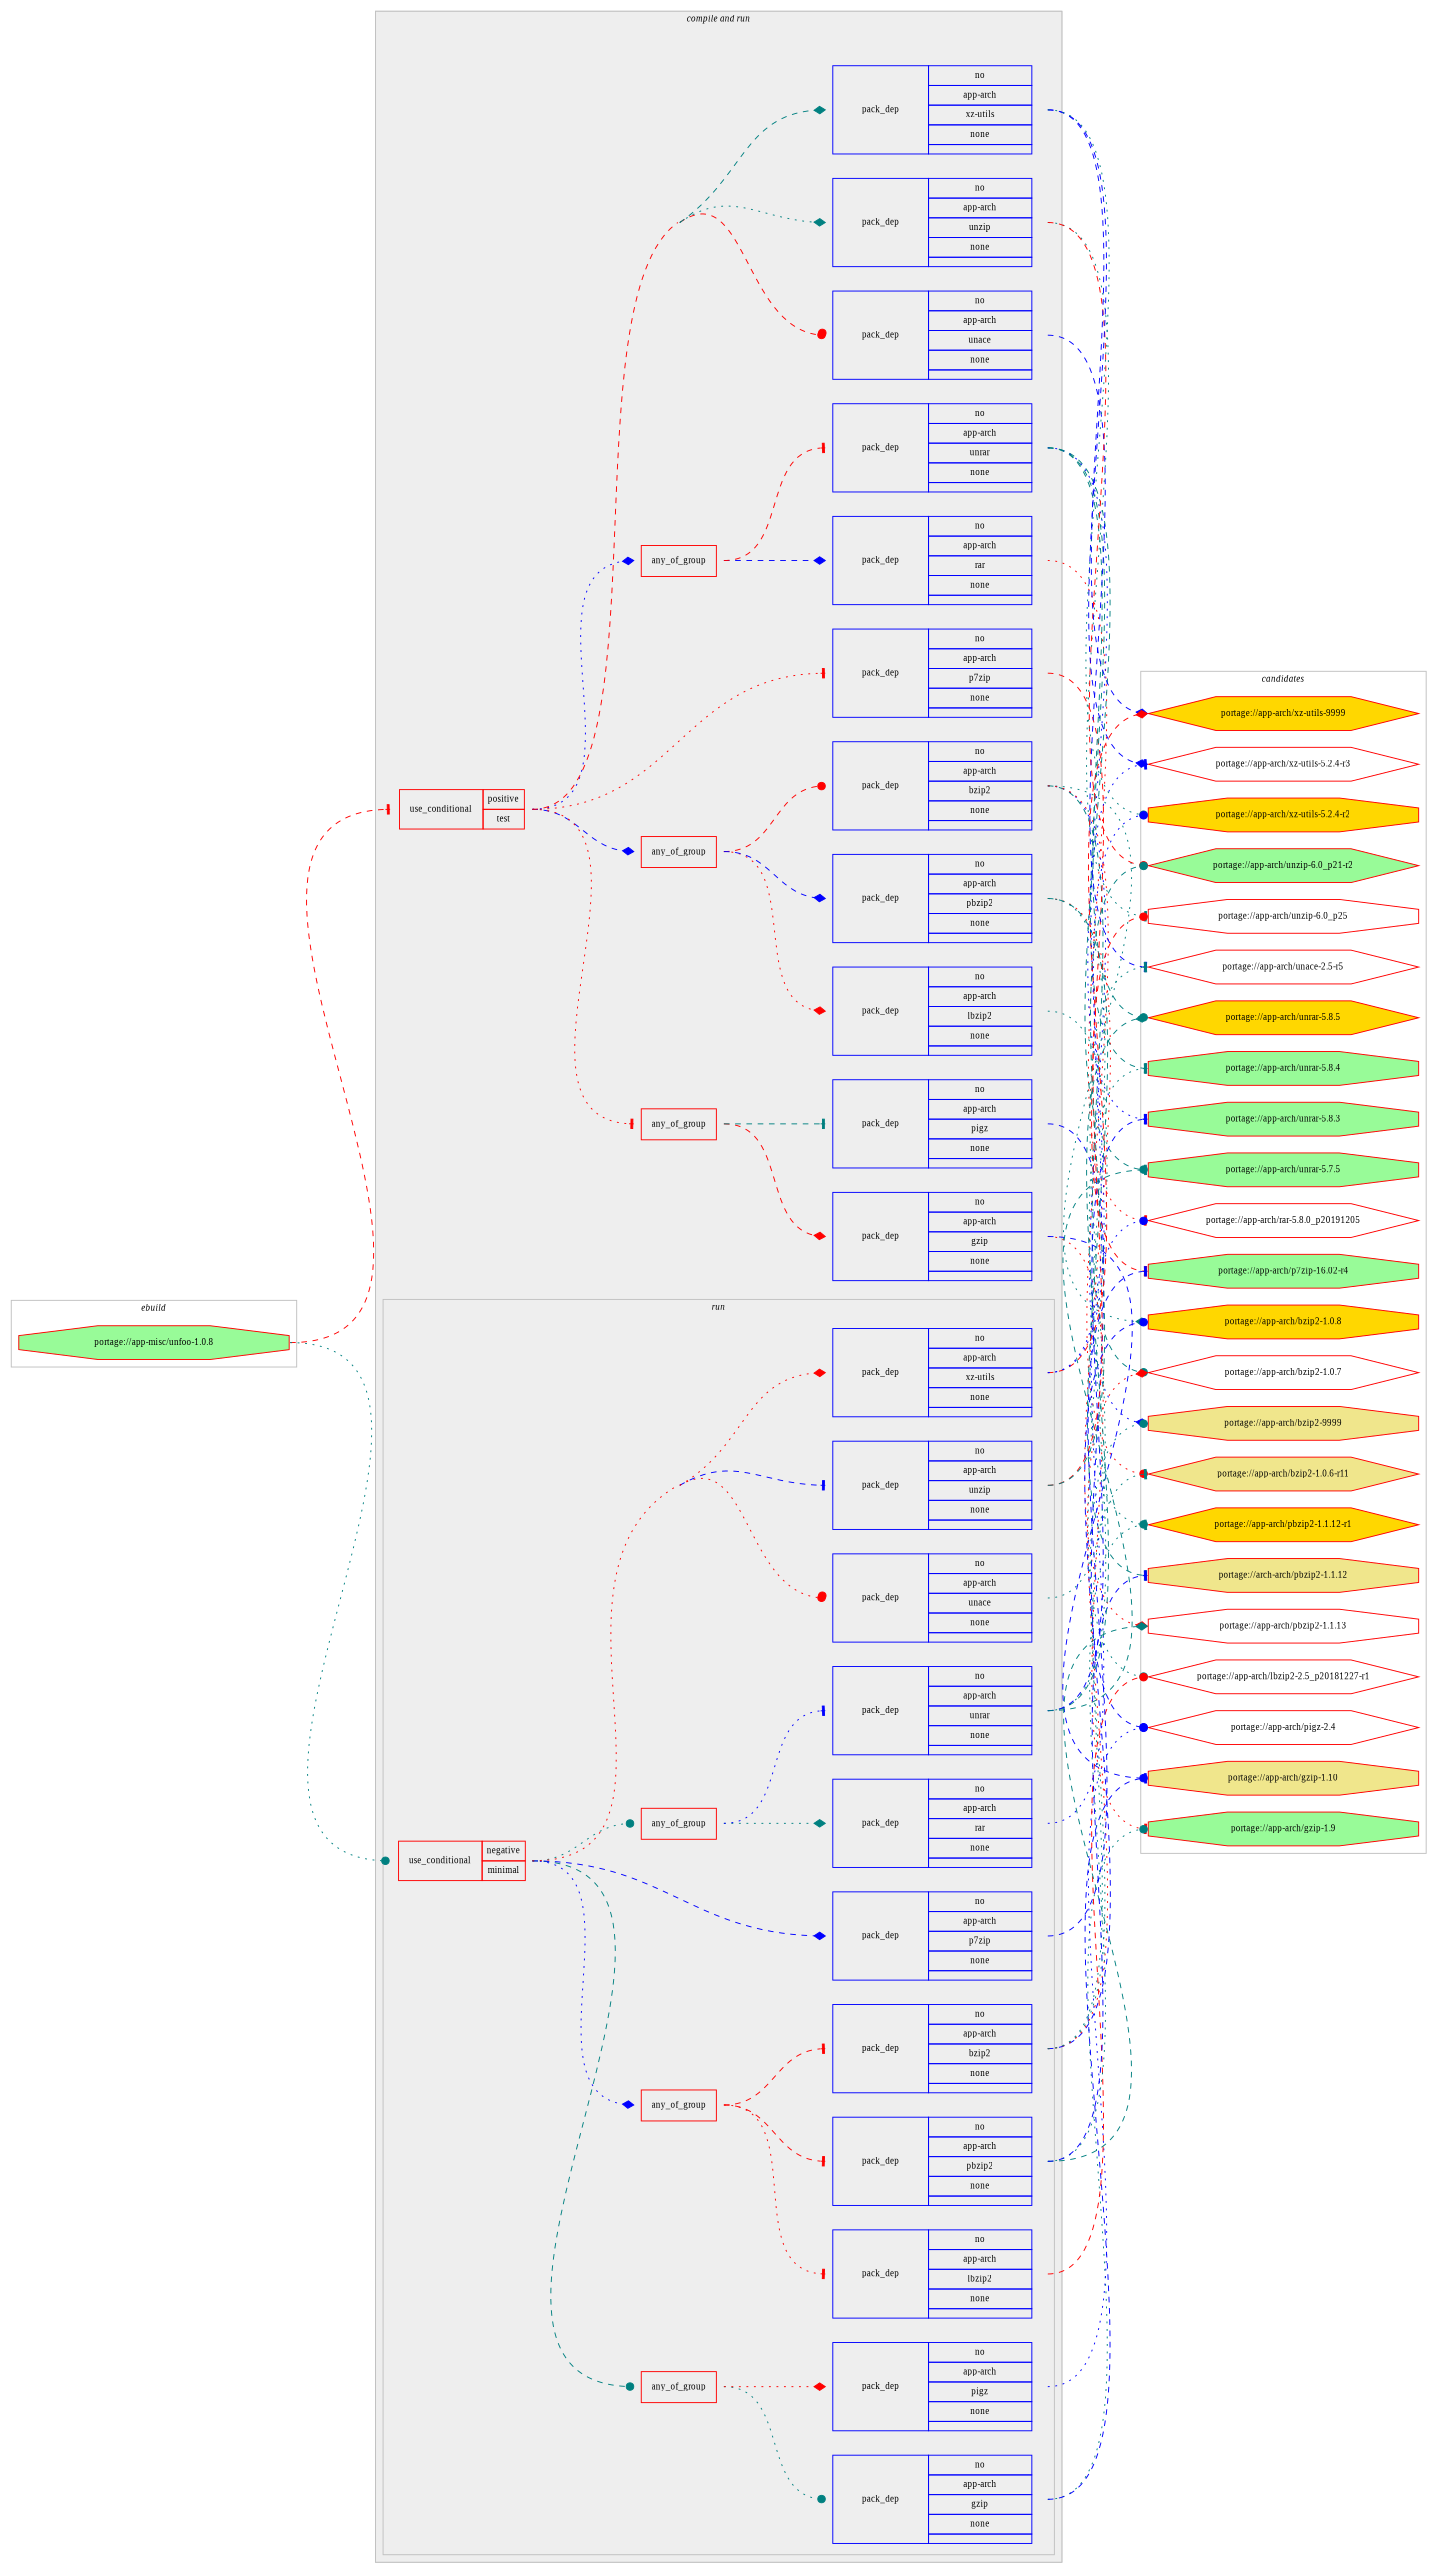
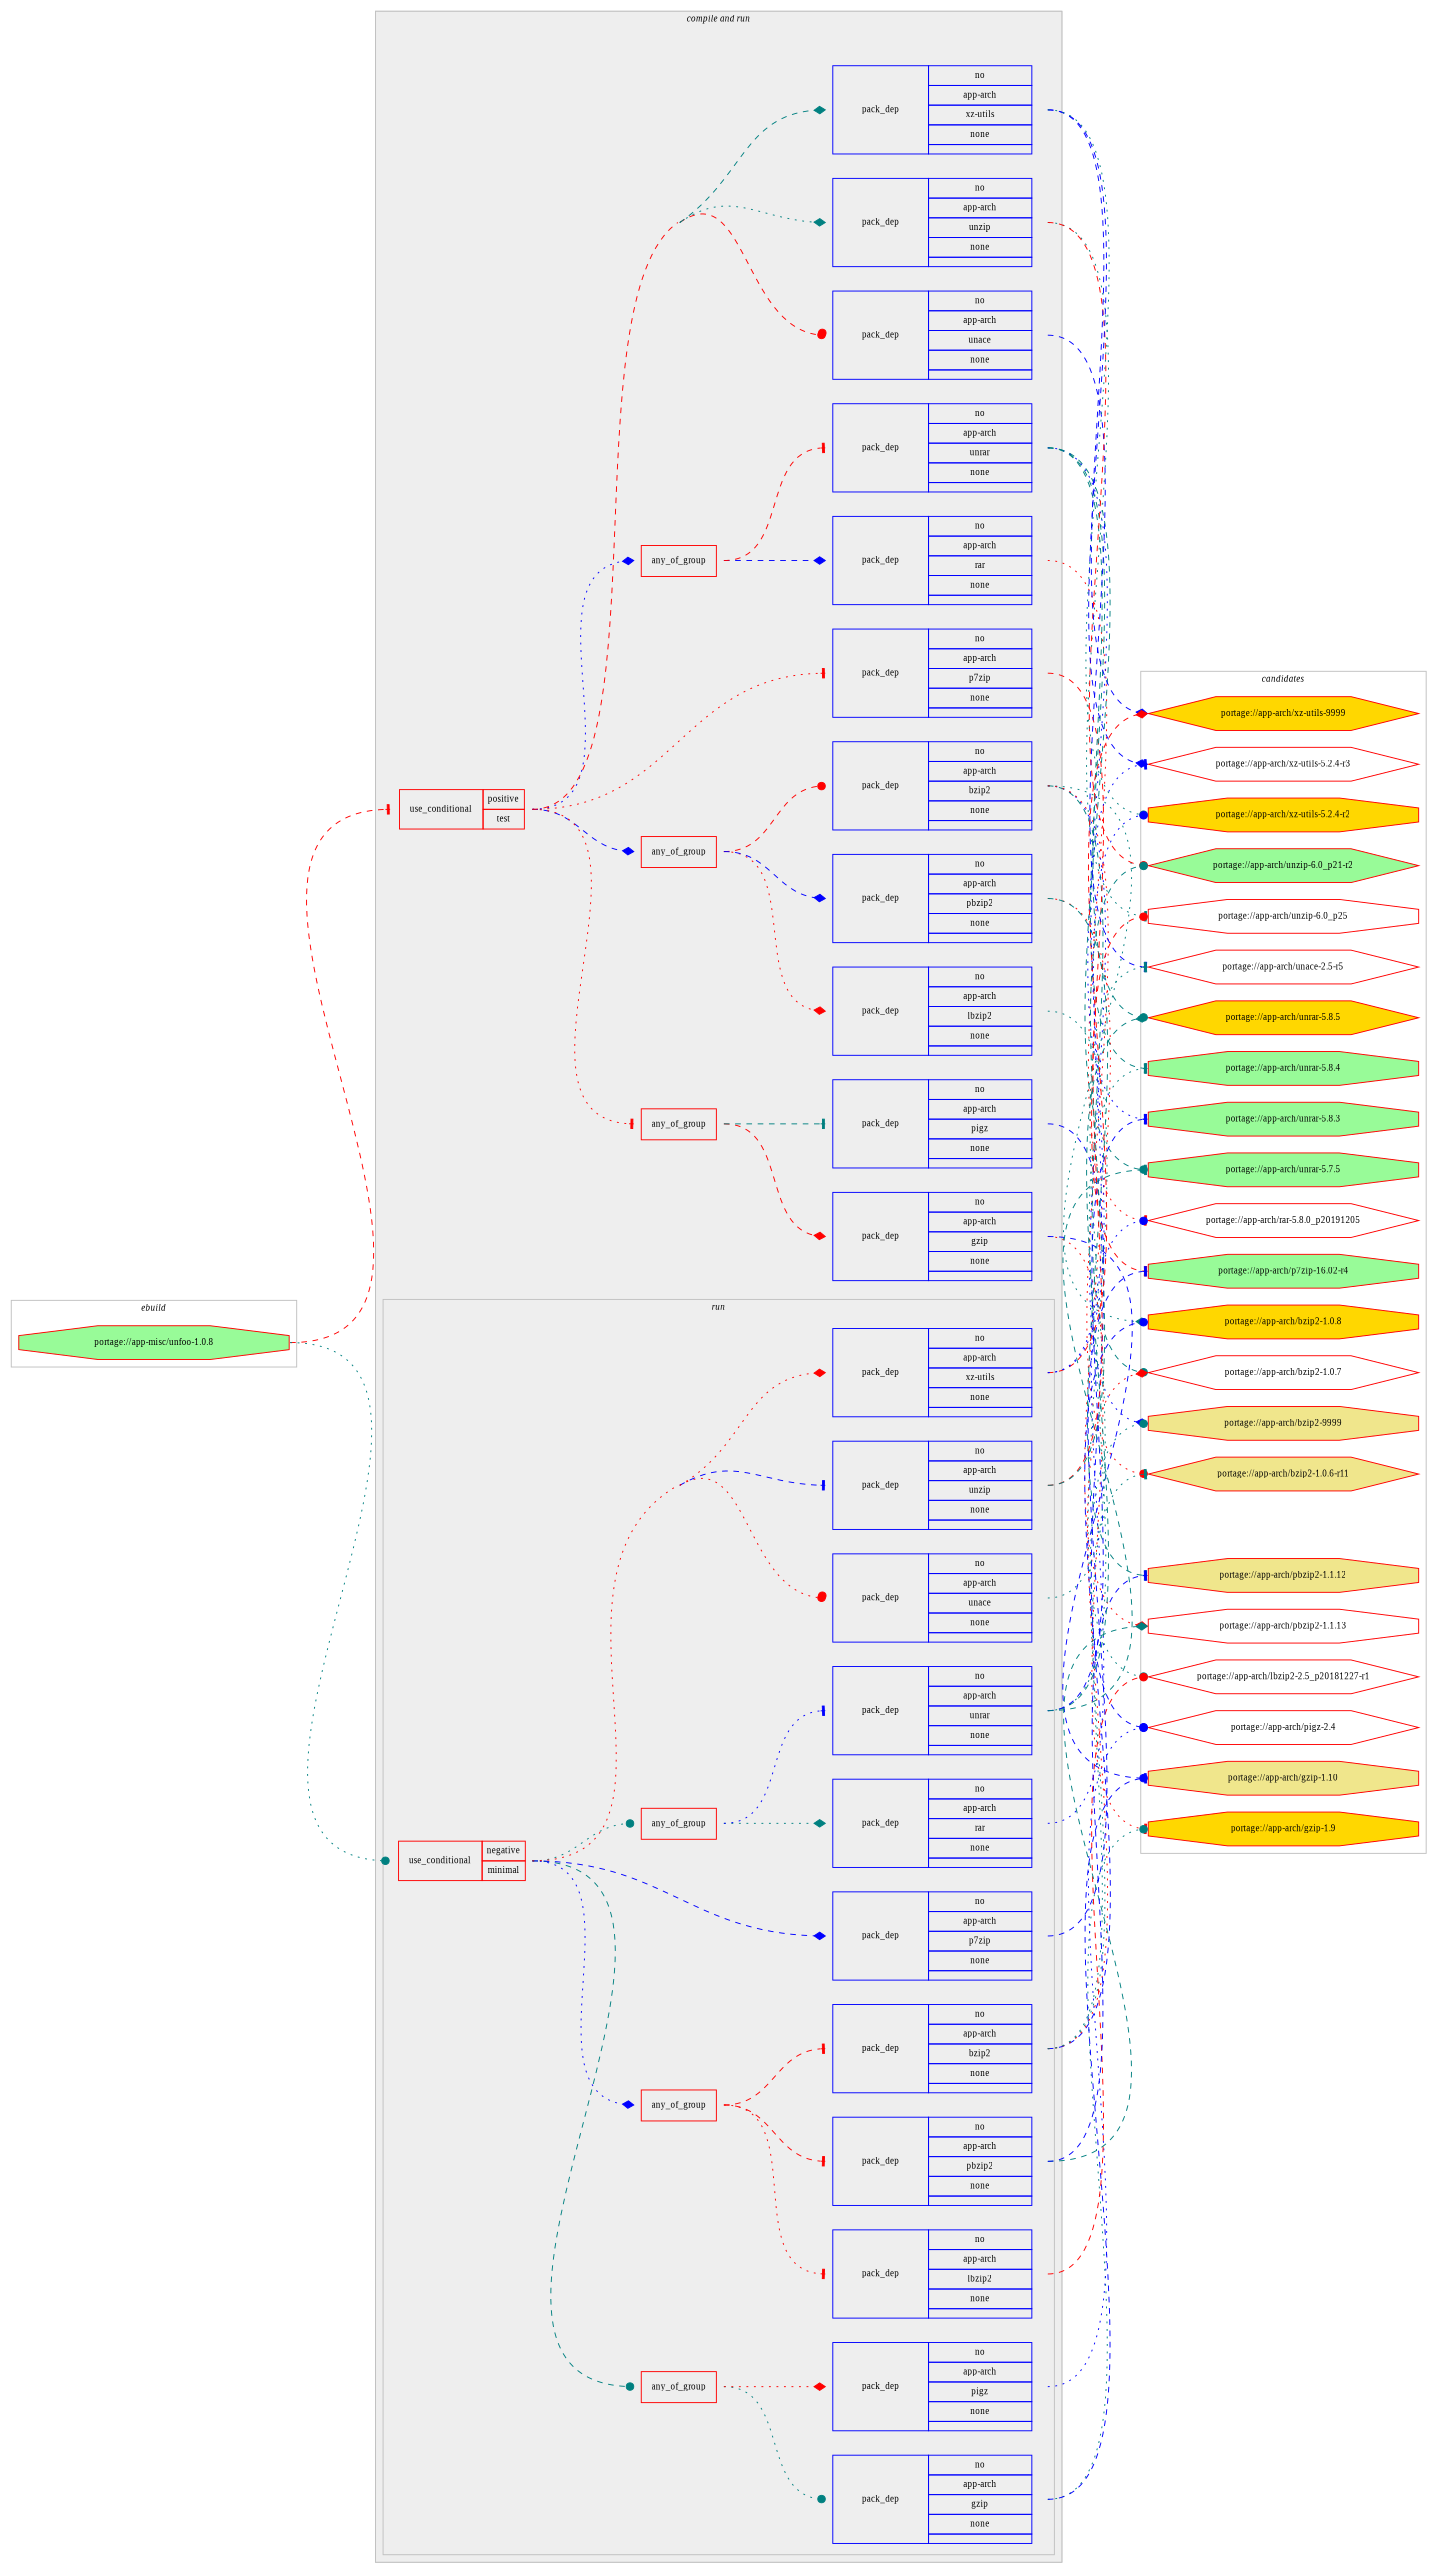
node "portage://app-arch/pbzip2-1.1.12-r1": removed
node "portage://arch-arch/pbzip2-1.1.12": label "portage://arch-arch/pbzip2-1.1.12" -> "portage://app-arch/pbzip2-1.1.12"
node "portage://app-arch/gzip-1.9": fillcolor palegreen -> gold
